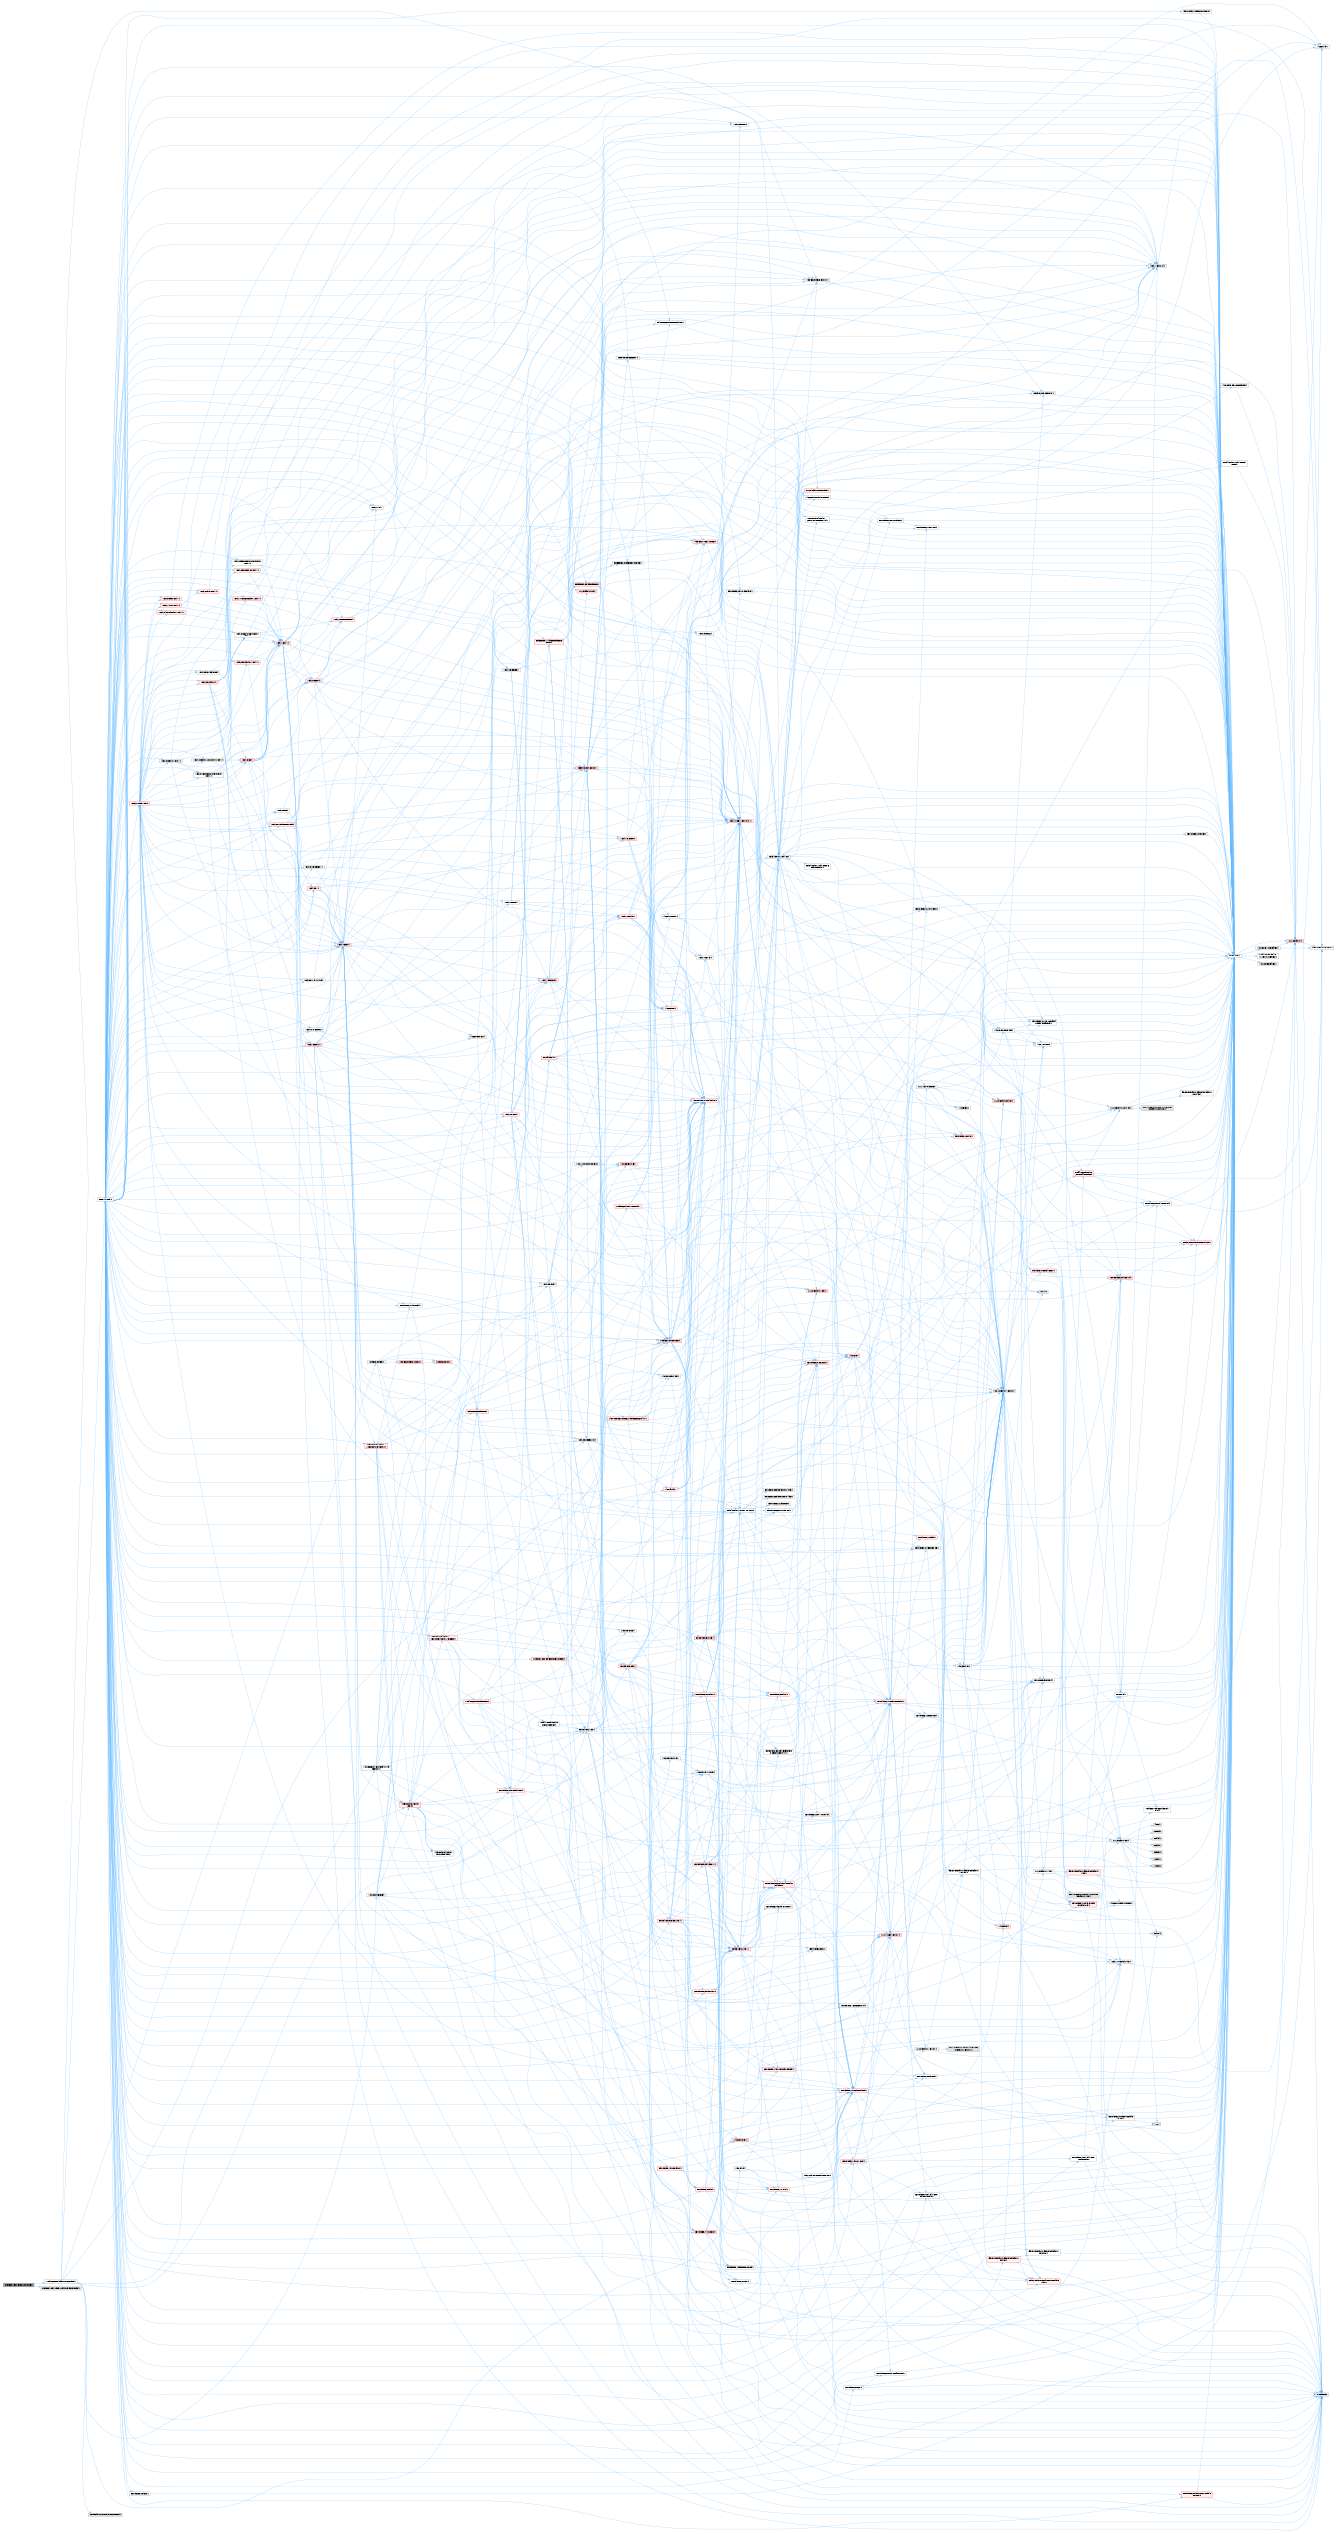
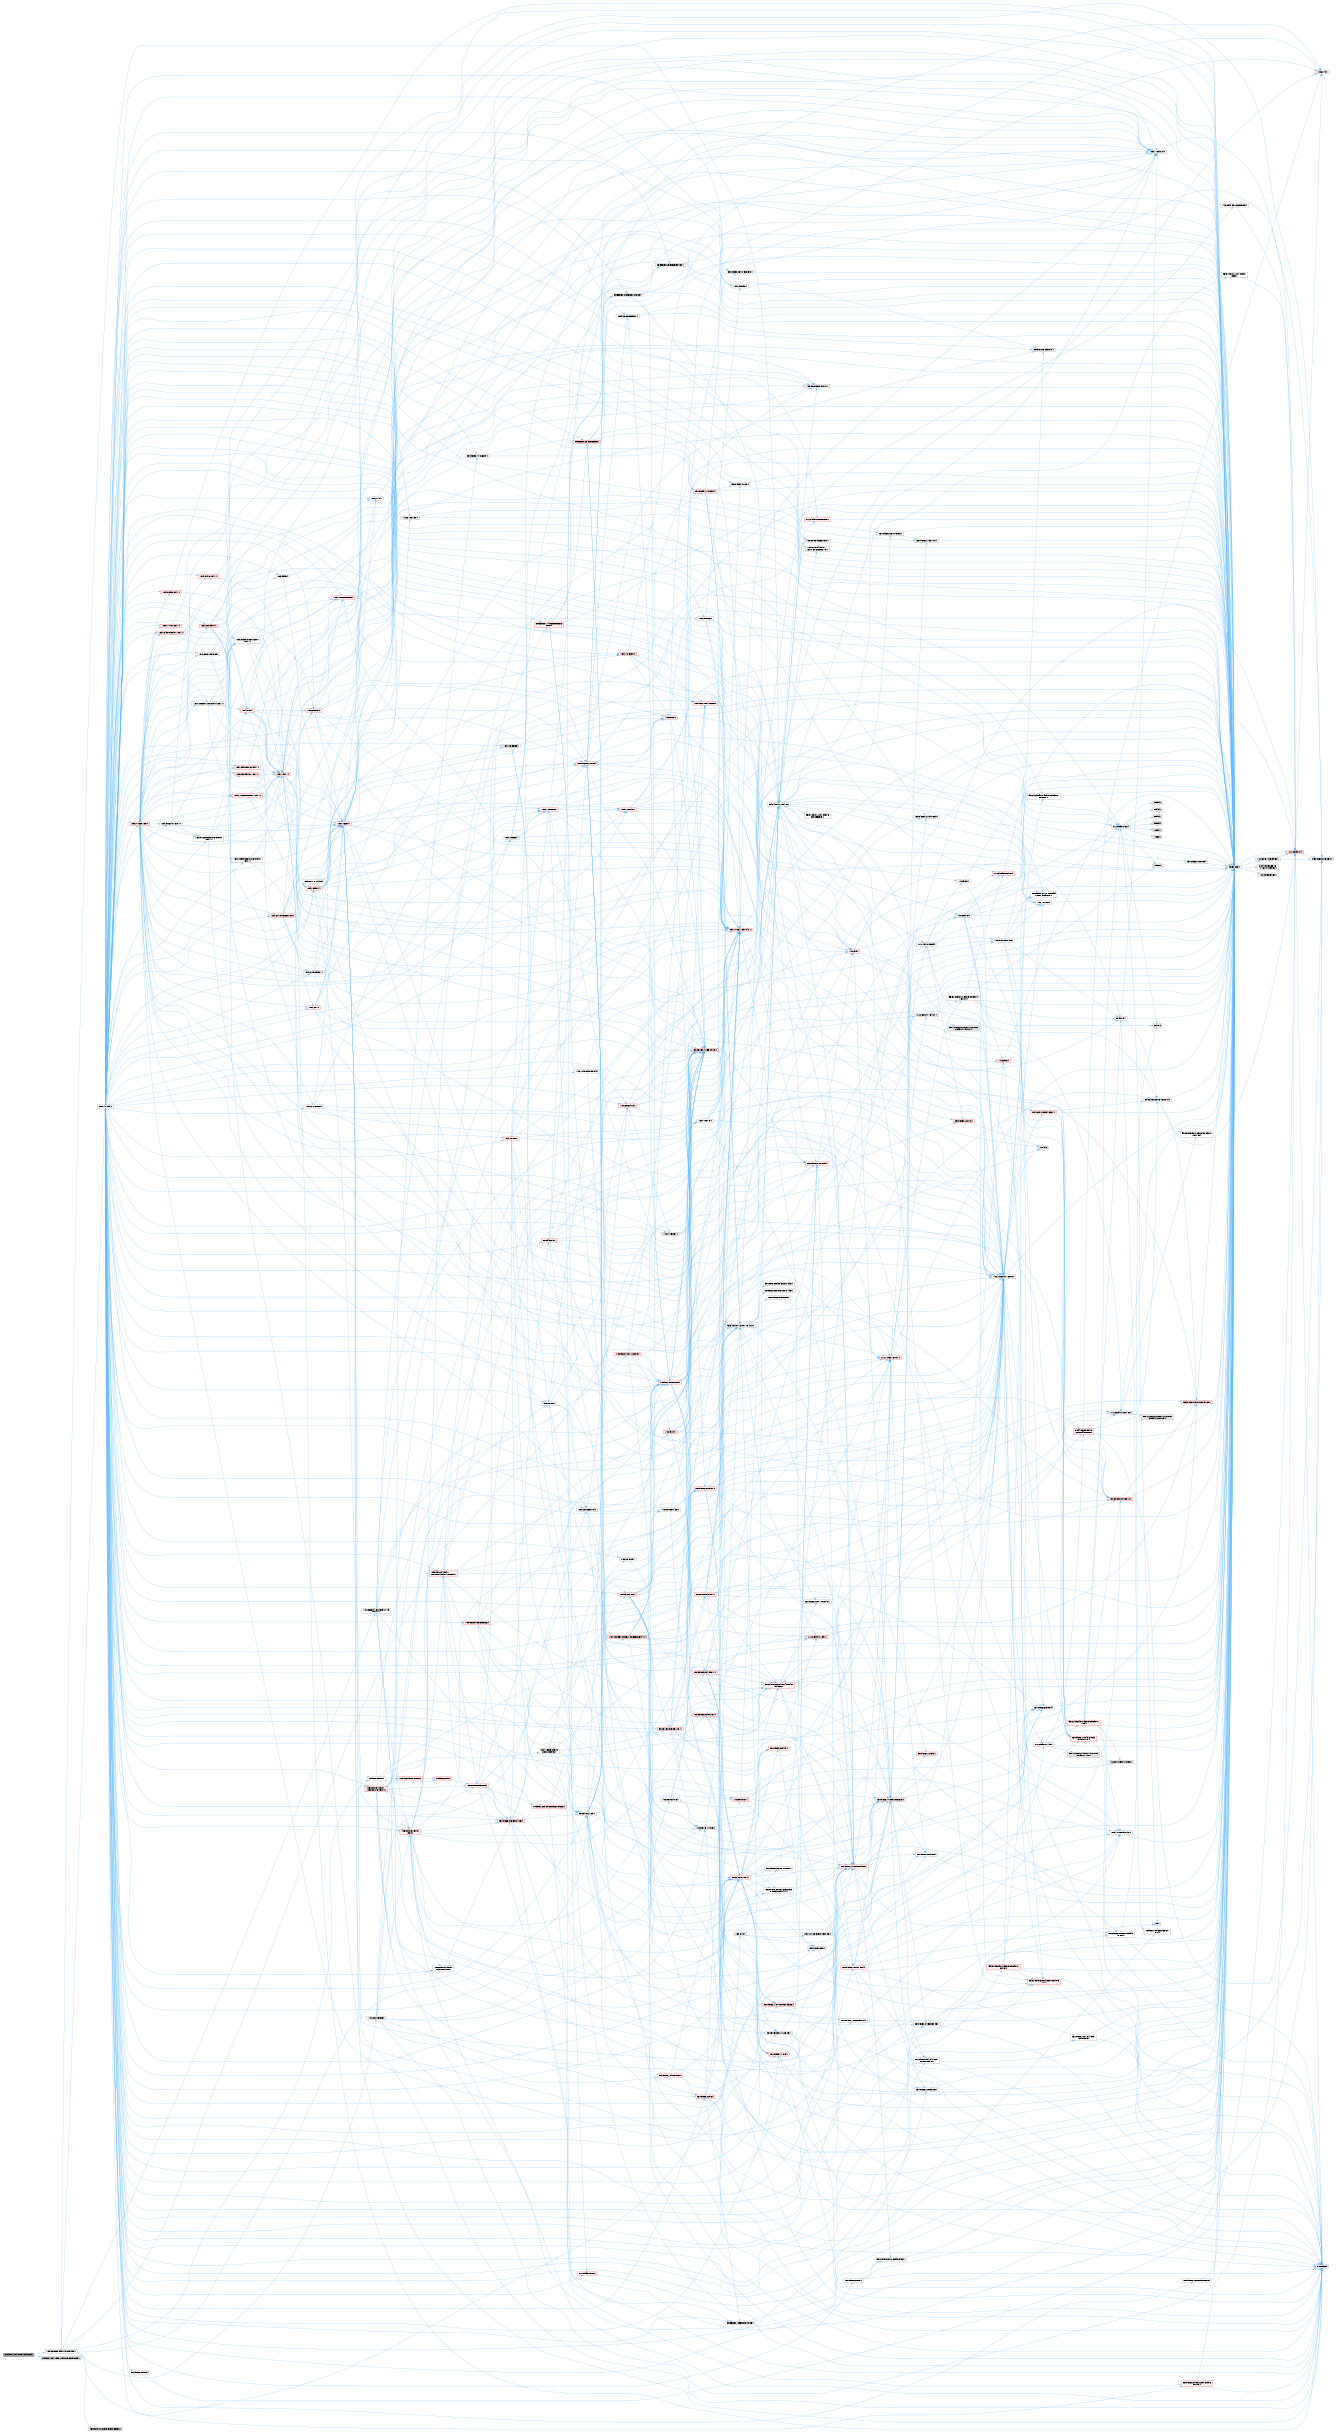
node "Misc/EngineVersionBase.h": label "Misc/EngineVersionBase.h" -> "Misc/ContainerElement.h"
edge "Math/UnrealMath.h" -> "Templates/UniqueObj.h": now "Math/UnrealMath.h" -> "Math/VectorRegister.h"
